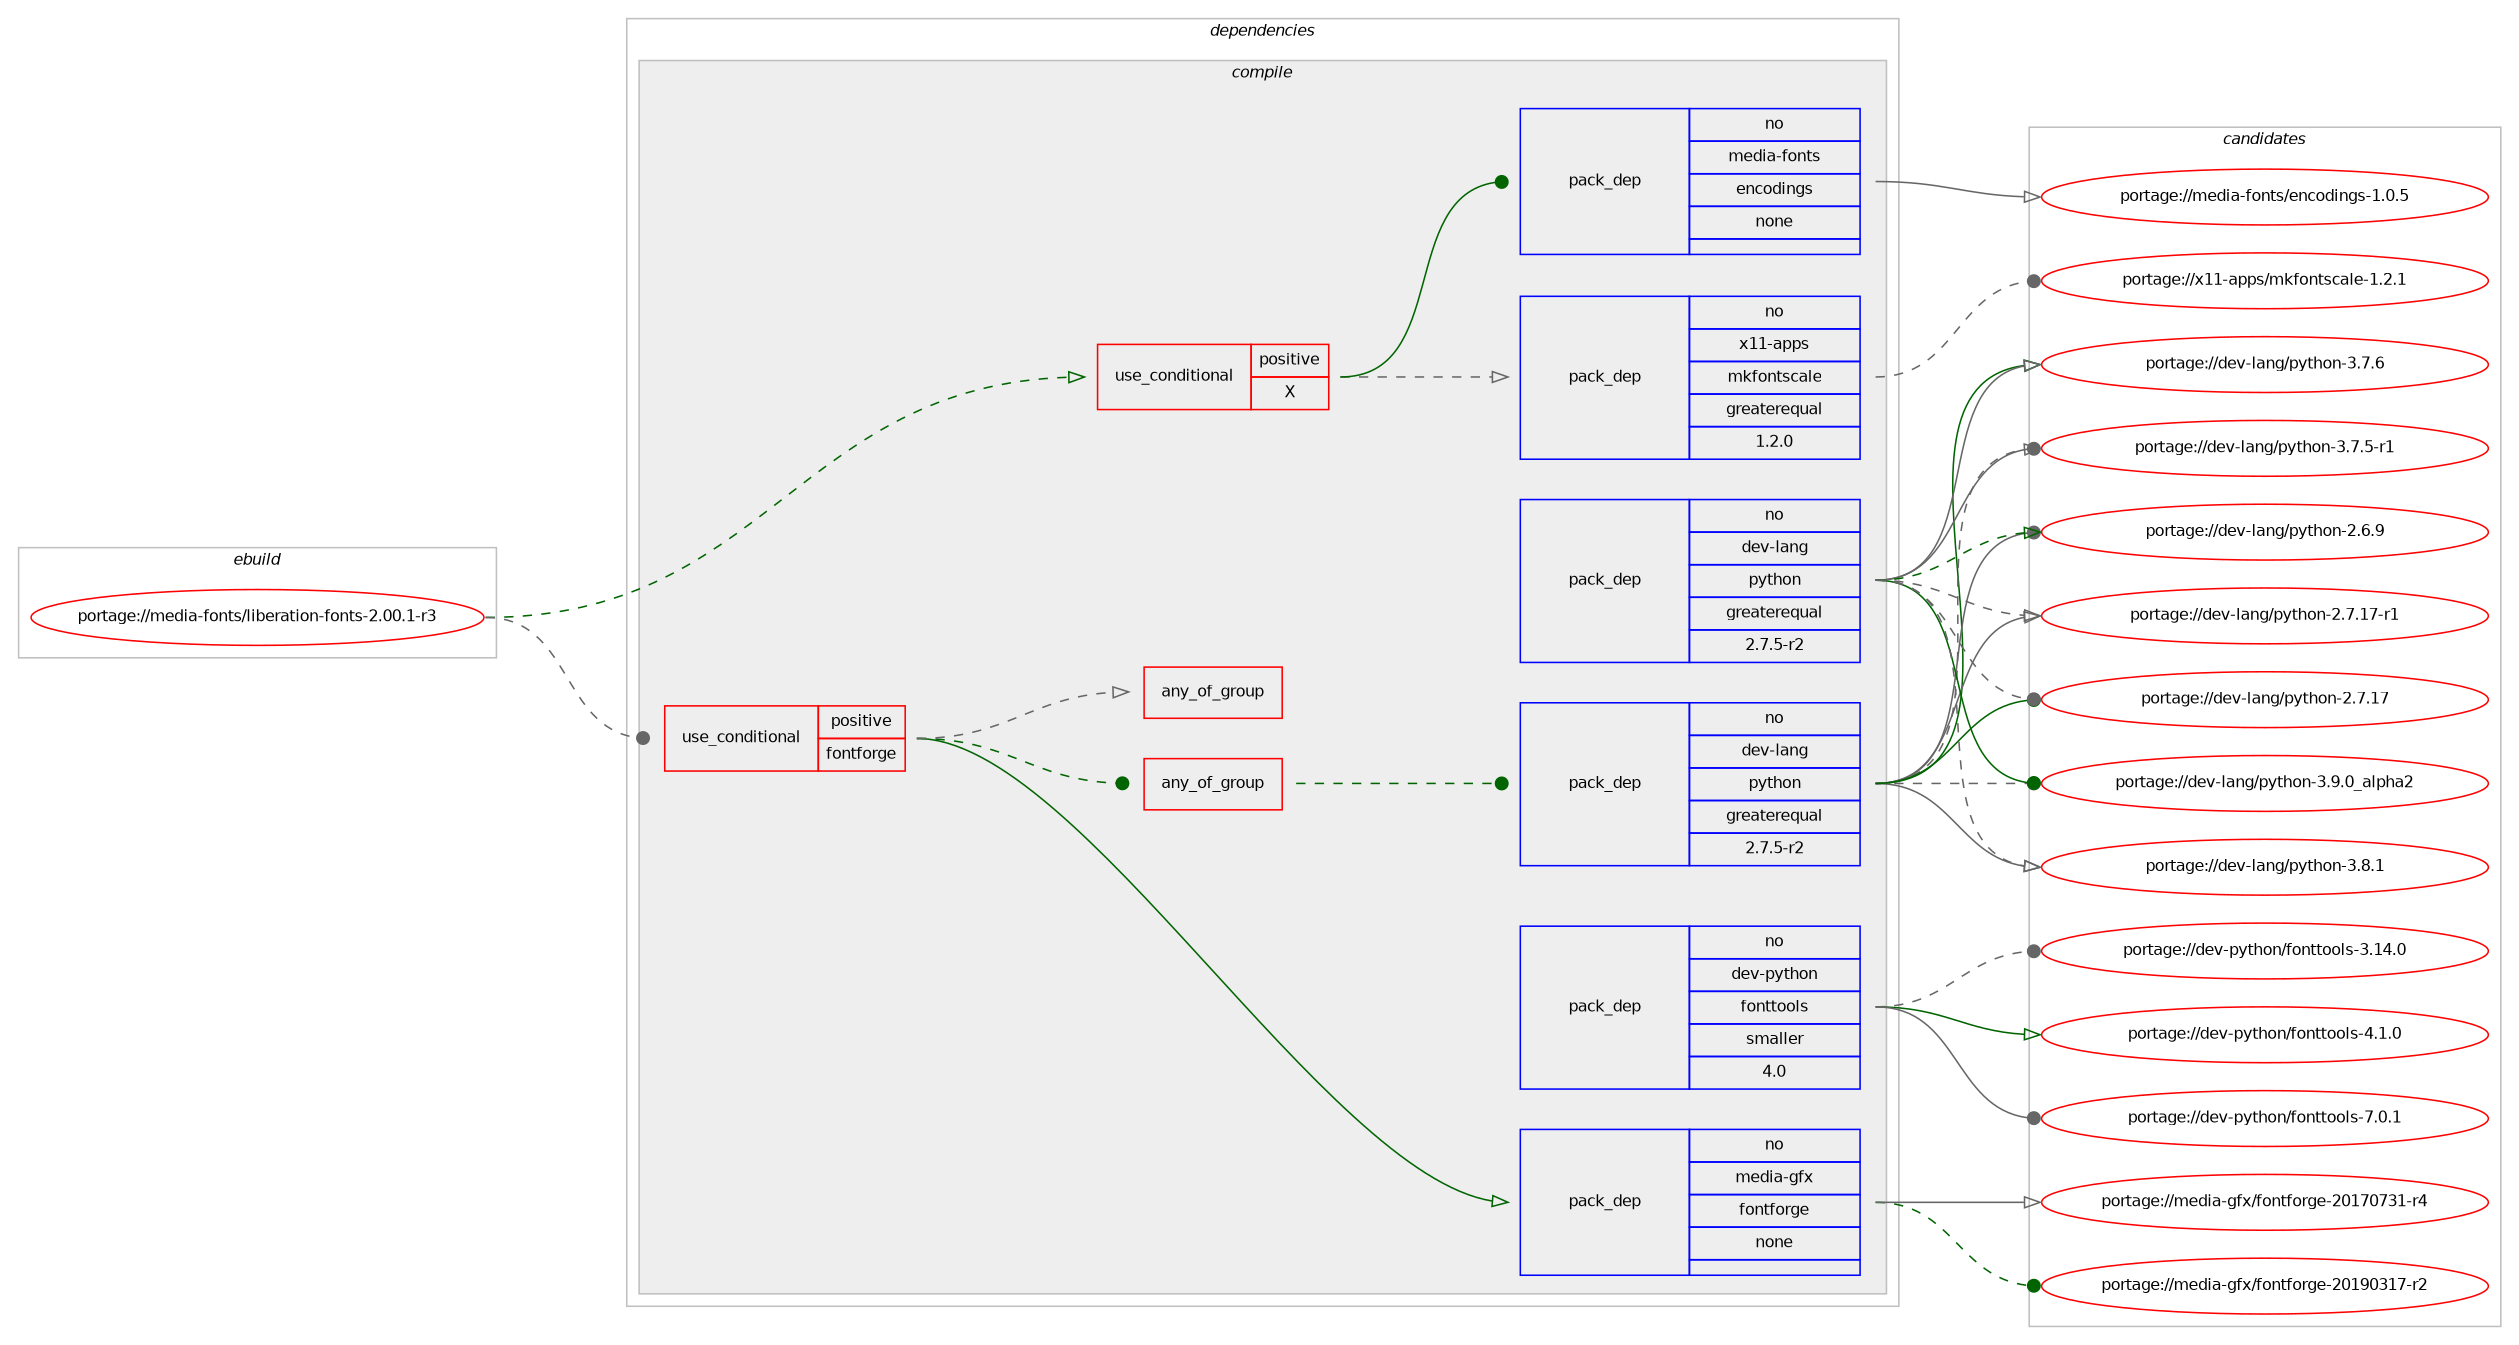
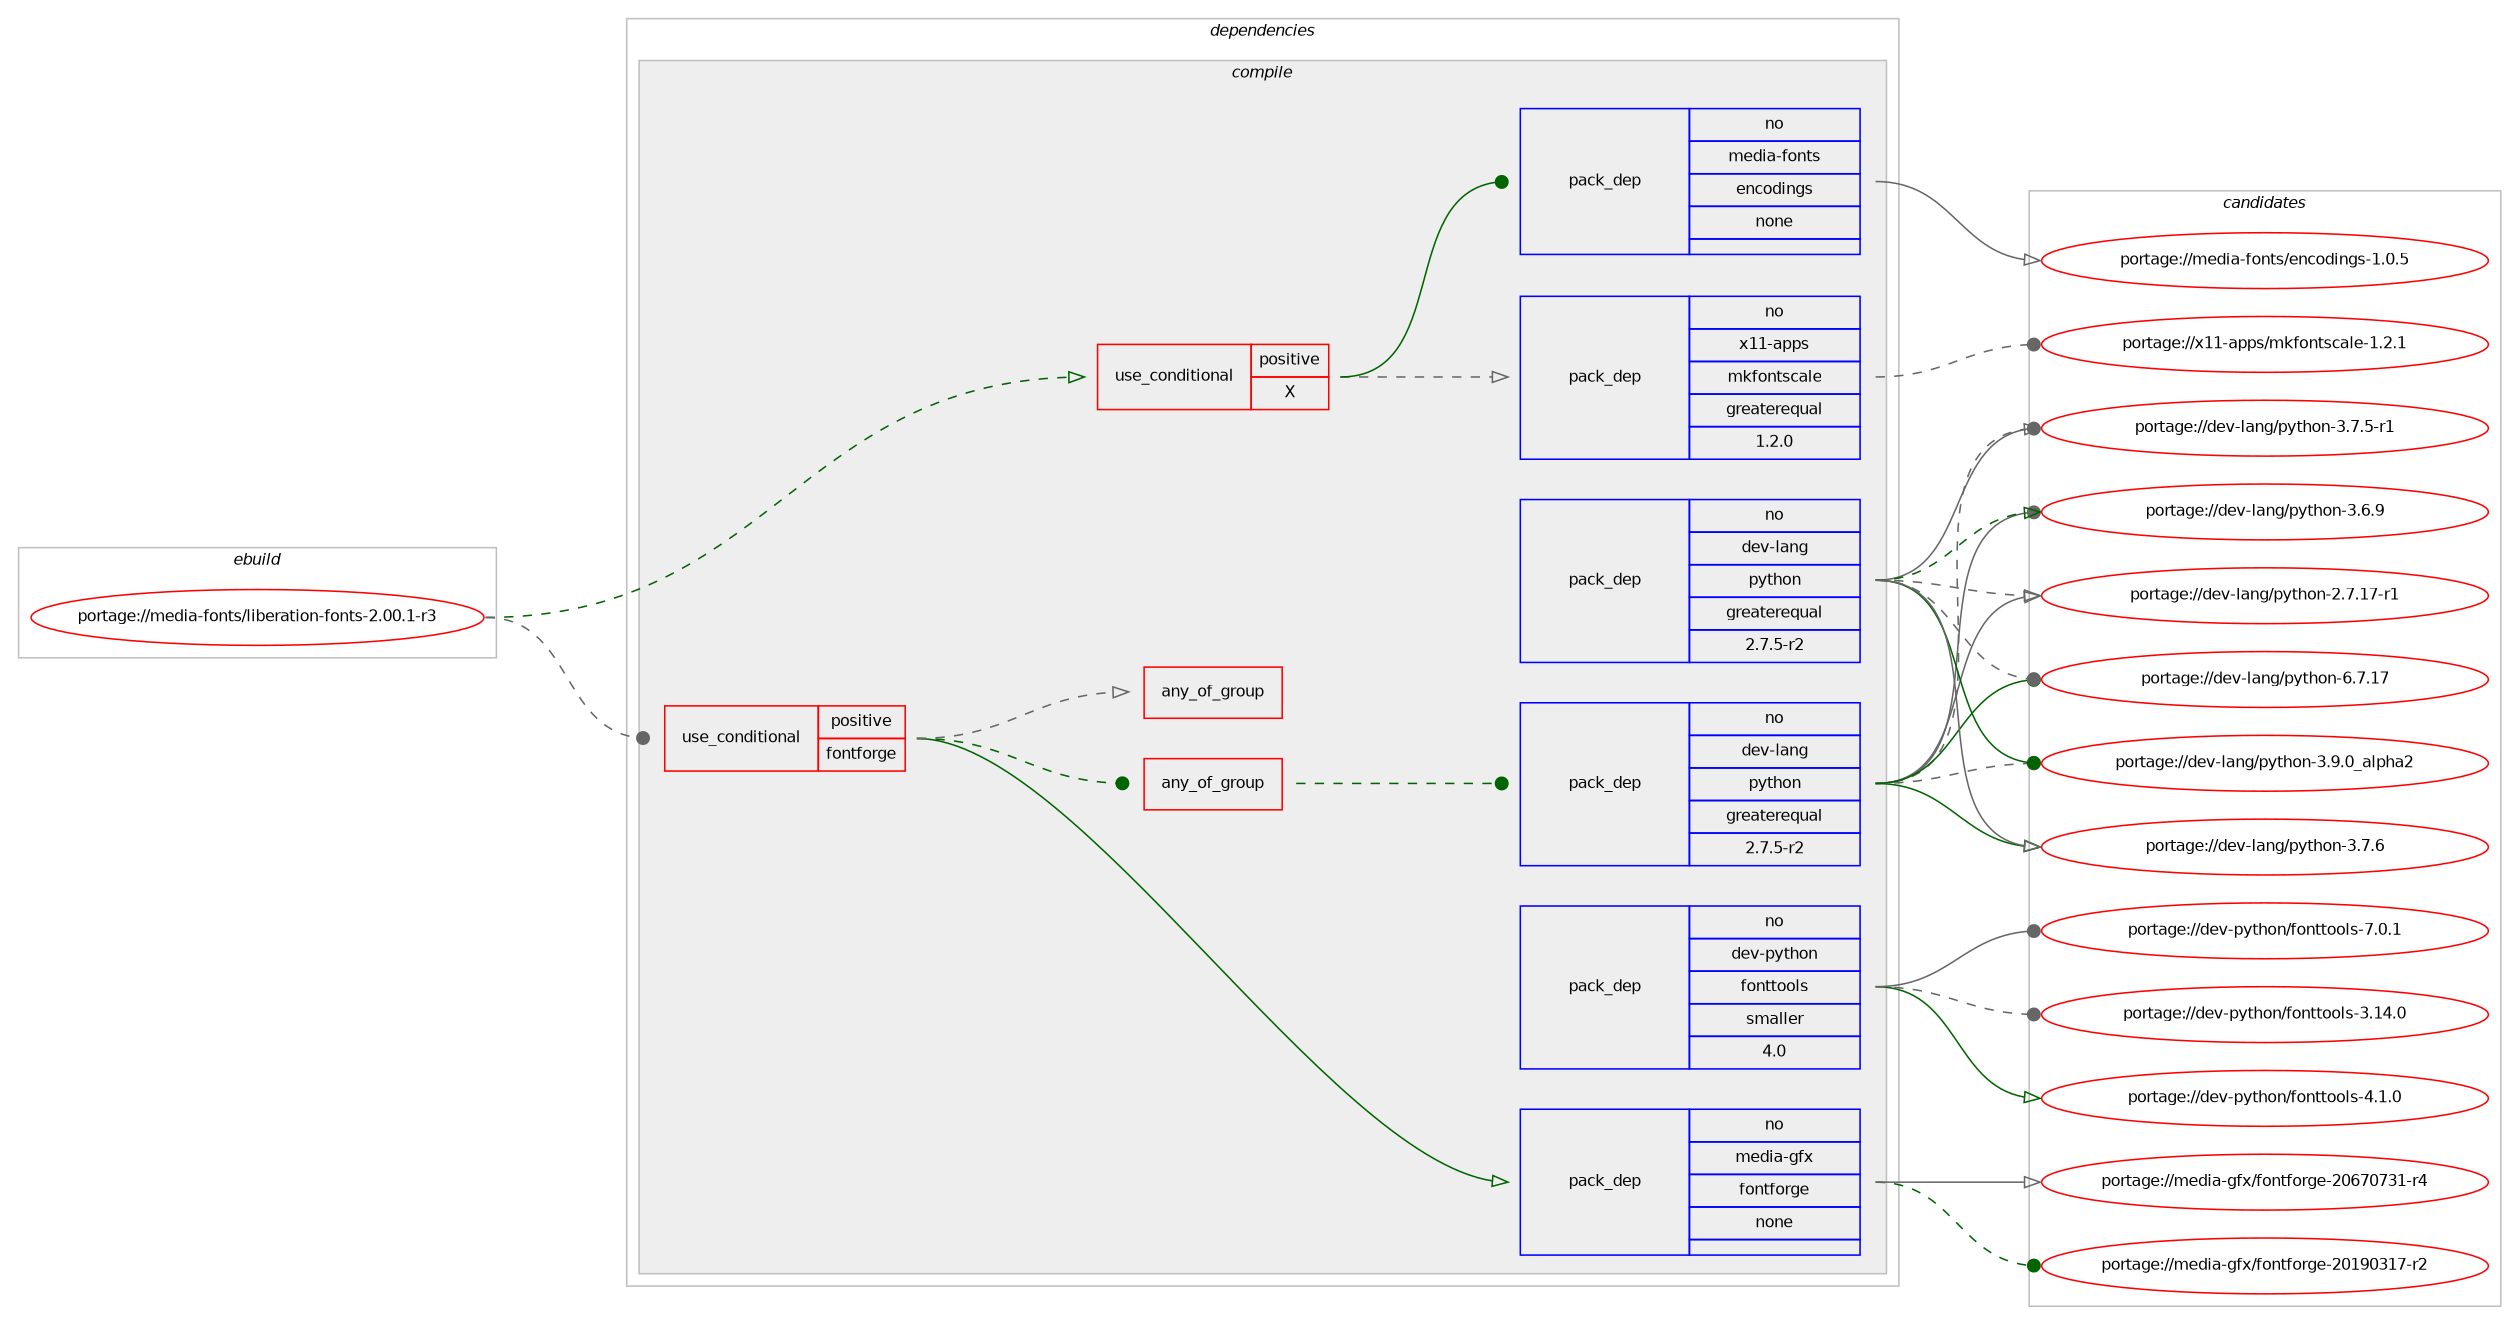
node "portage://dev-lang/python-2.6.9": label "portage://dev-lang/python-2.6.9" -> "portage://dev-lang/python-3.6.9"
node "portage://dev-lang/python-2.7.17": label "portage://dev-lang/python-2.7.17" -> "portage://dev-lang/python-6.7.17"
node "portage://dev-lang/python-3.8.1": removed
node "portage://media-gfx/fontforge-20170731-r4": label "portage://media-gfx/fontforge-20170731-r4" -> "portage://media-gfx/fontforge-20670731-r4"
